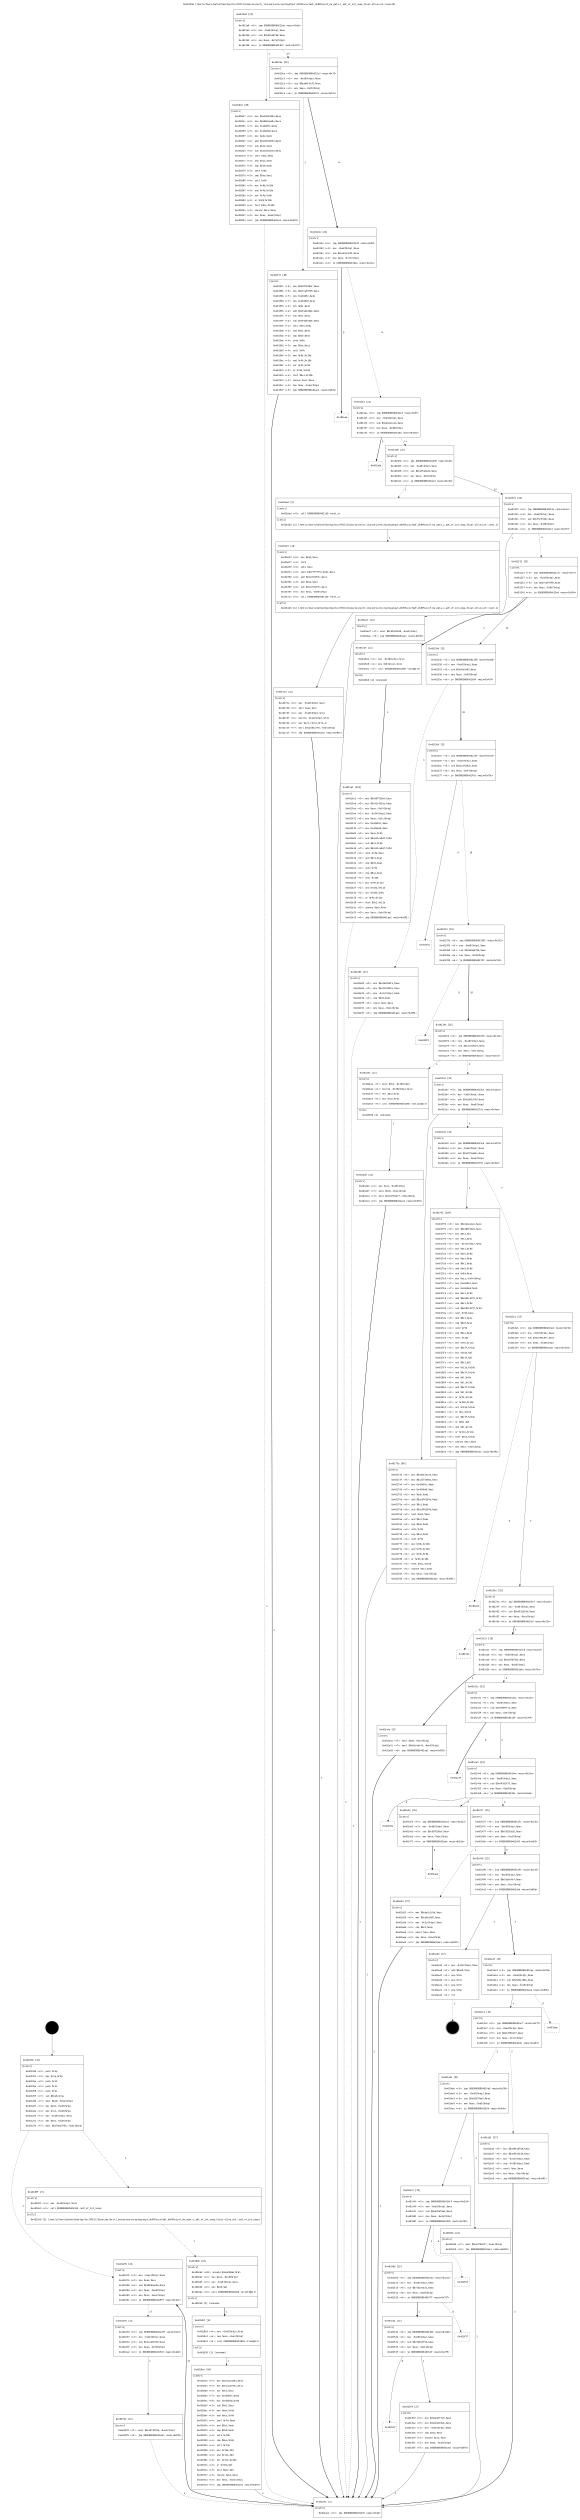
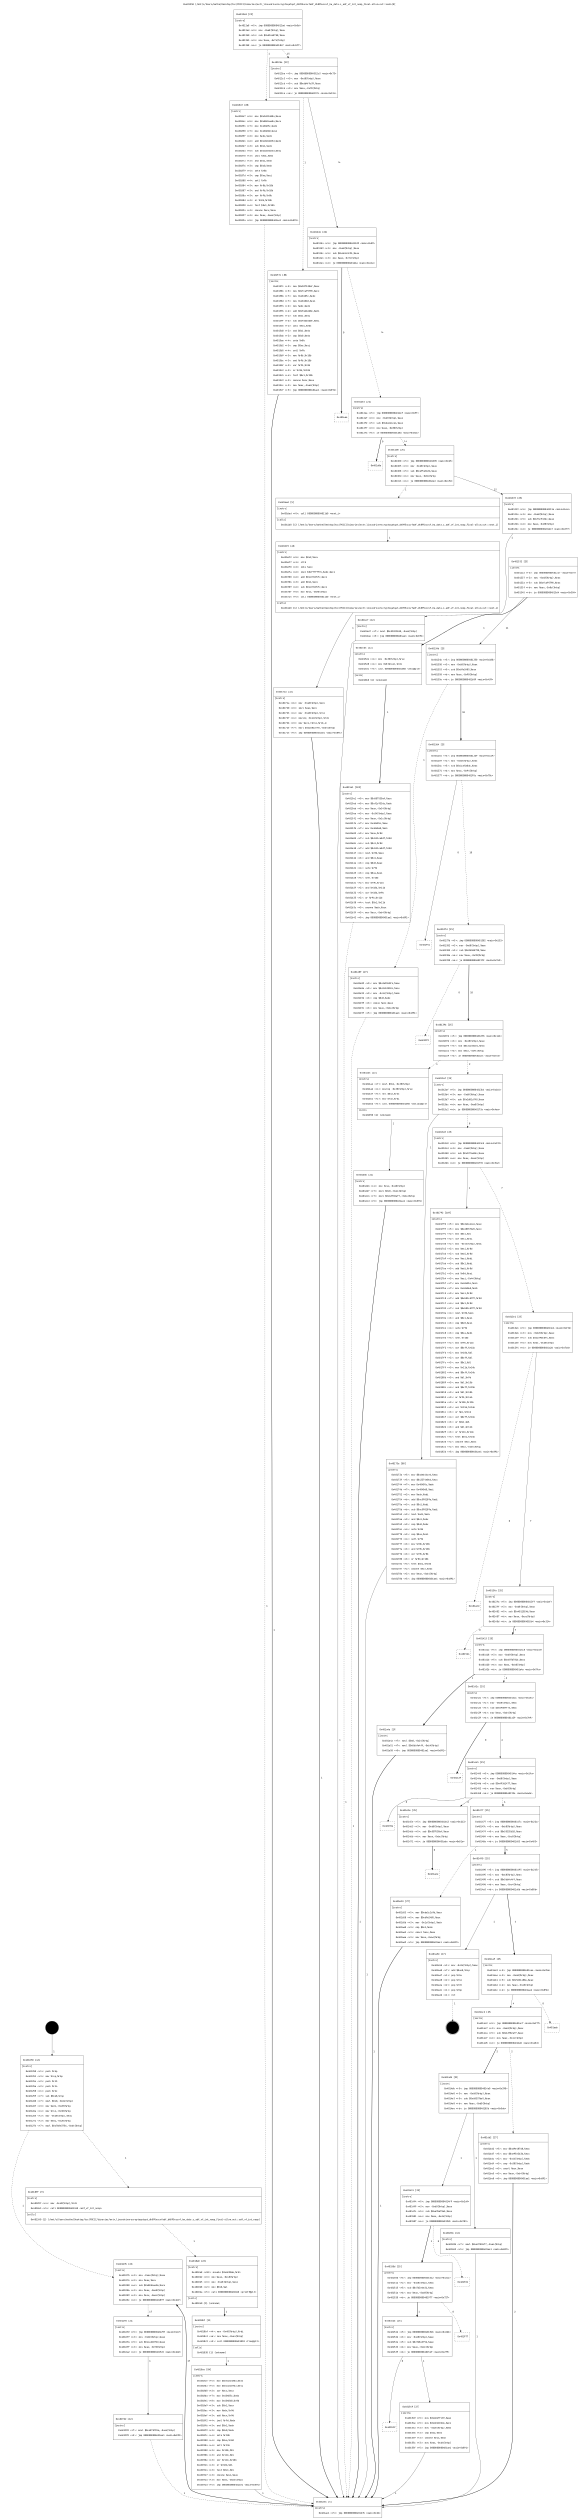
edge "0x4012be [22]" -> "0x4012d4 [22]": style bold -> solid
edge "0x401319 [25]" -> "0x401332 [25]": removed, label "12"
edge "0x4014c2 [25]" -> "0x4014db [25]": style dashed -> bold
